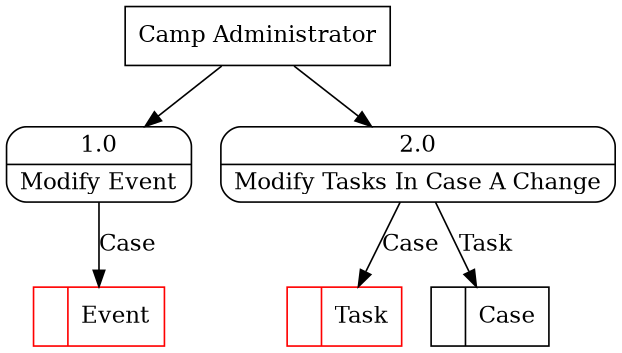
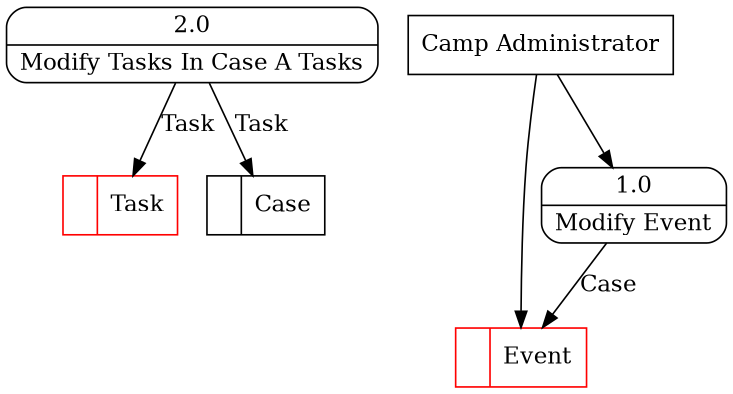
edge "Camp Administrator" -> "2.0": now "Camp Administrator" -> "Event"
node "2.0": text "Modify Tasks In Case A Change" -> "Modify Tasks In Case A Tasks"
edge "2.0" -> "Task": label "Case" -> "Task"
